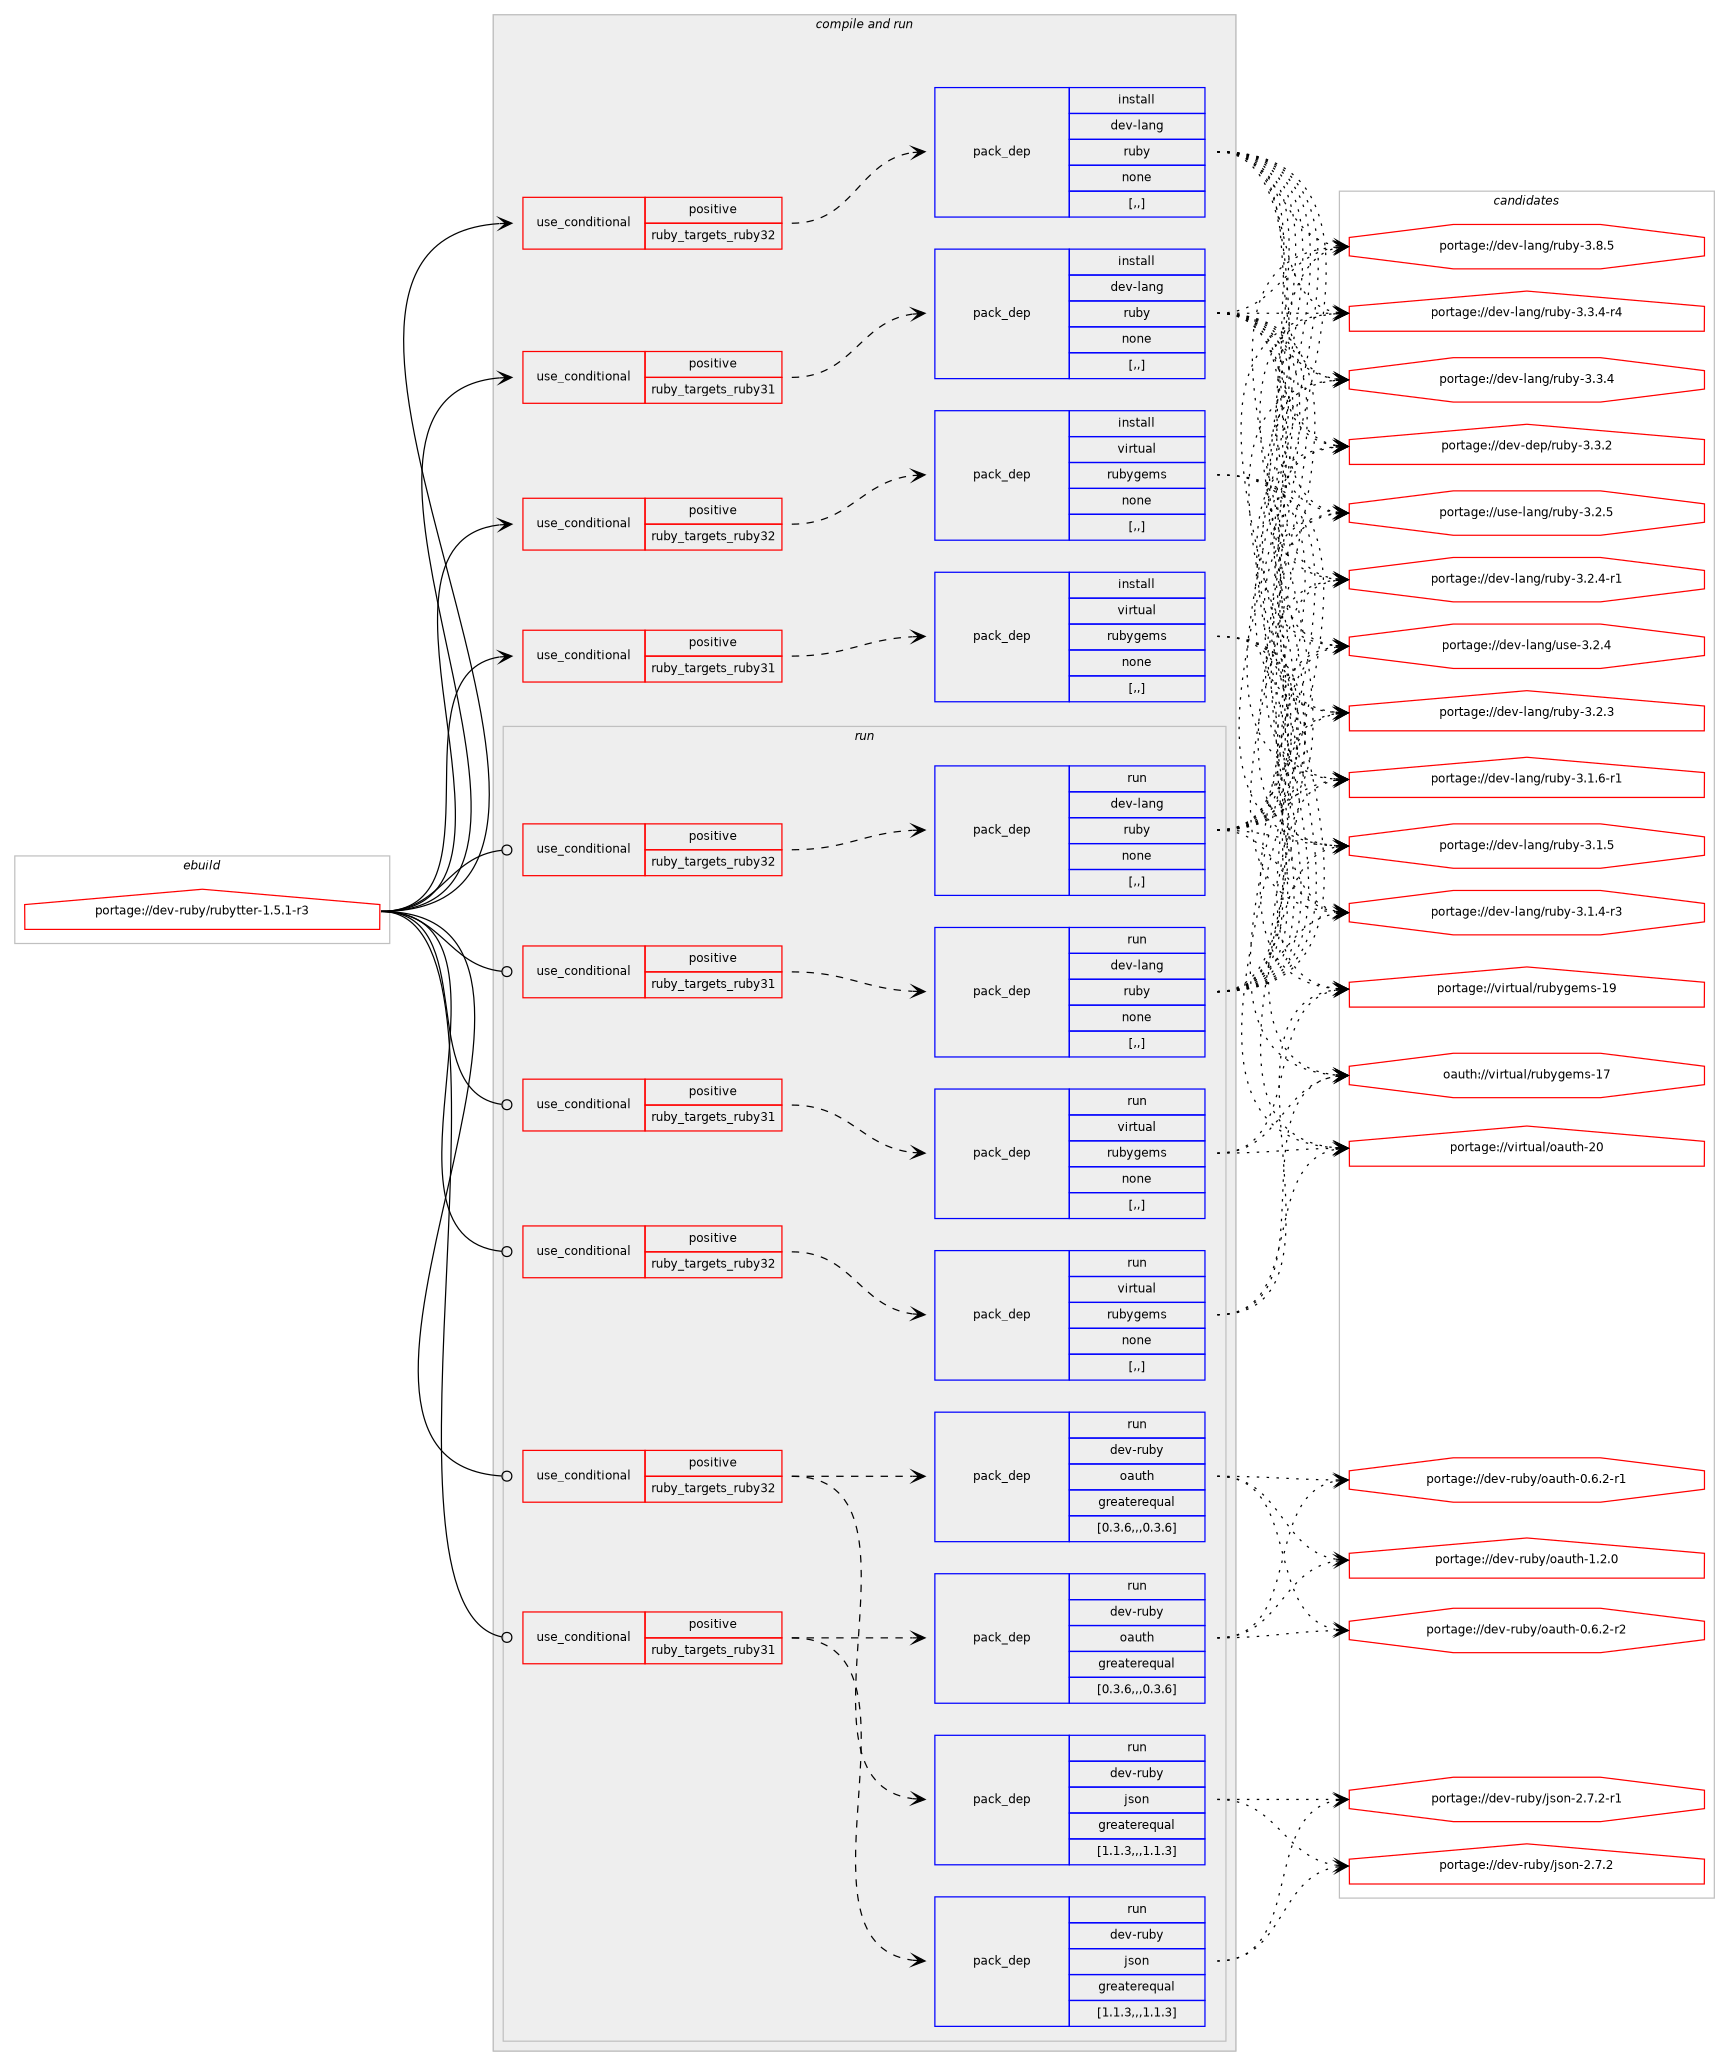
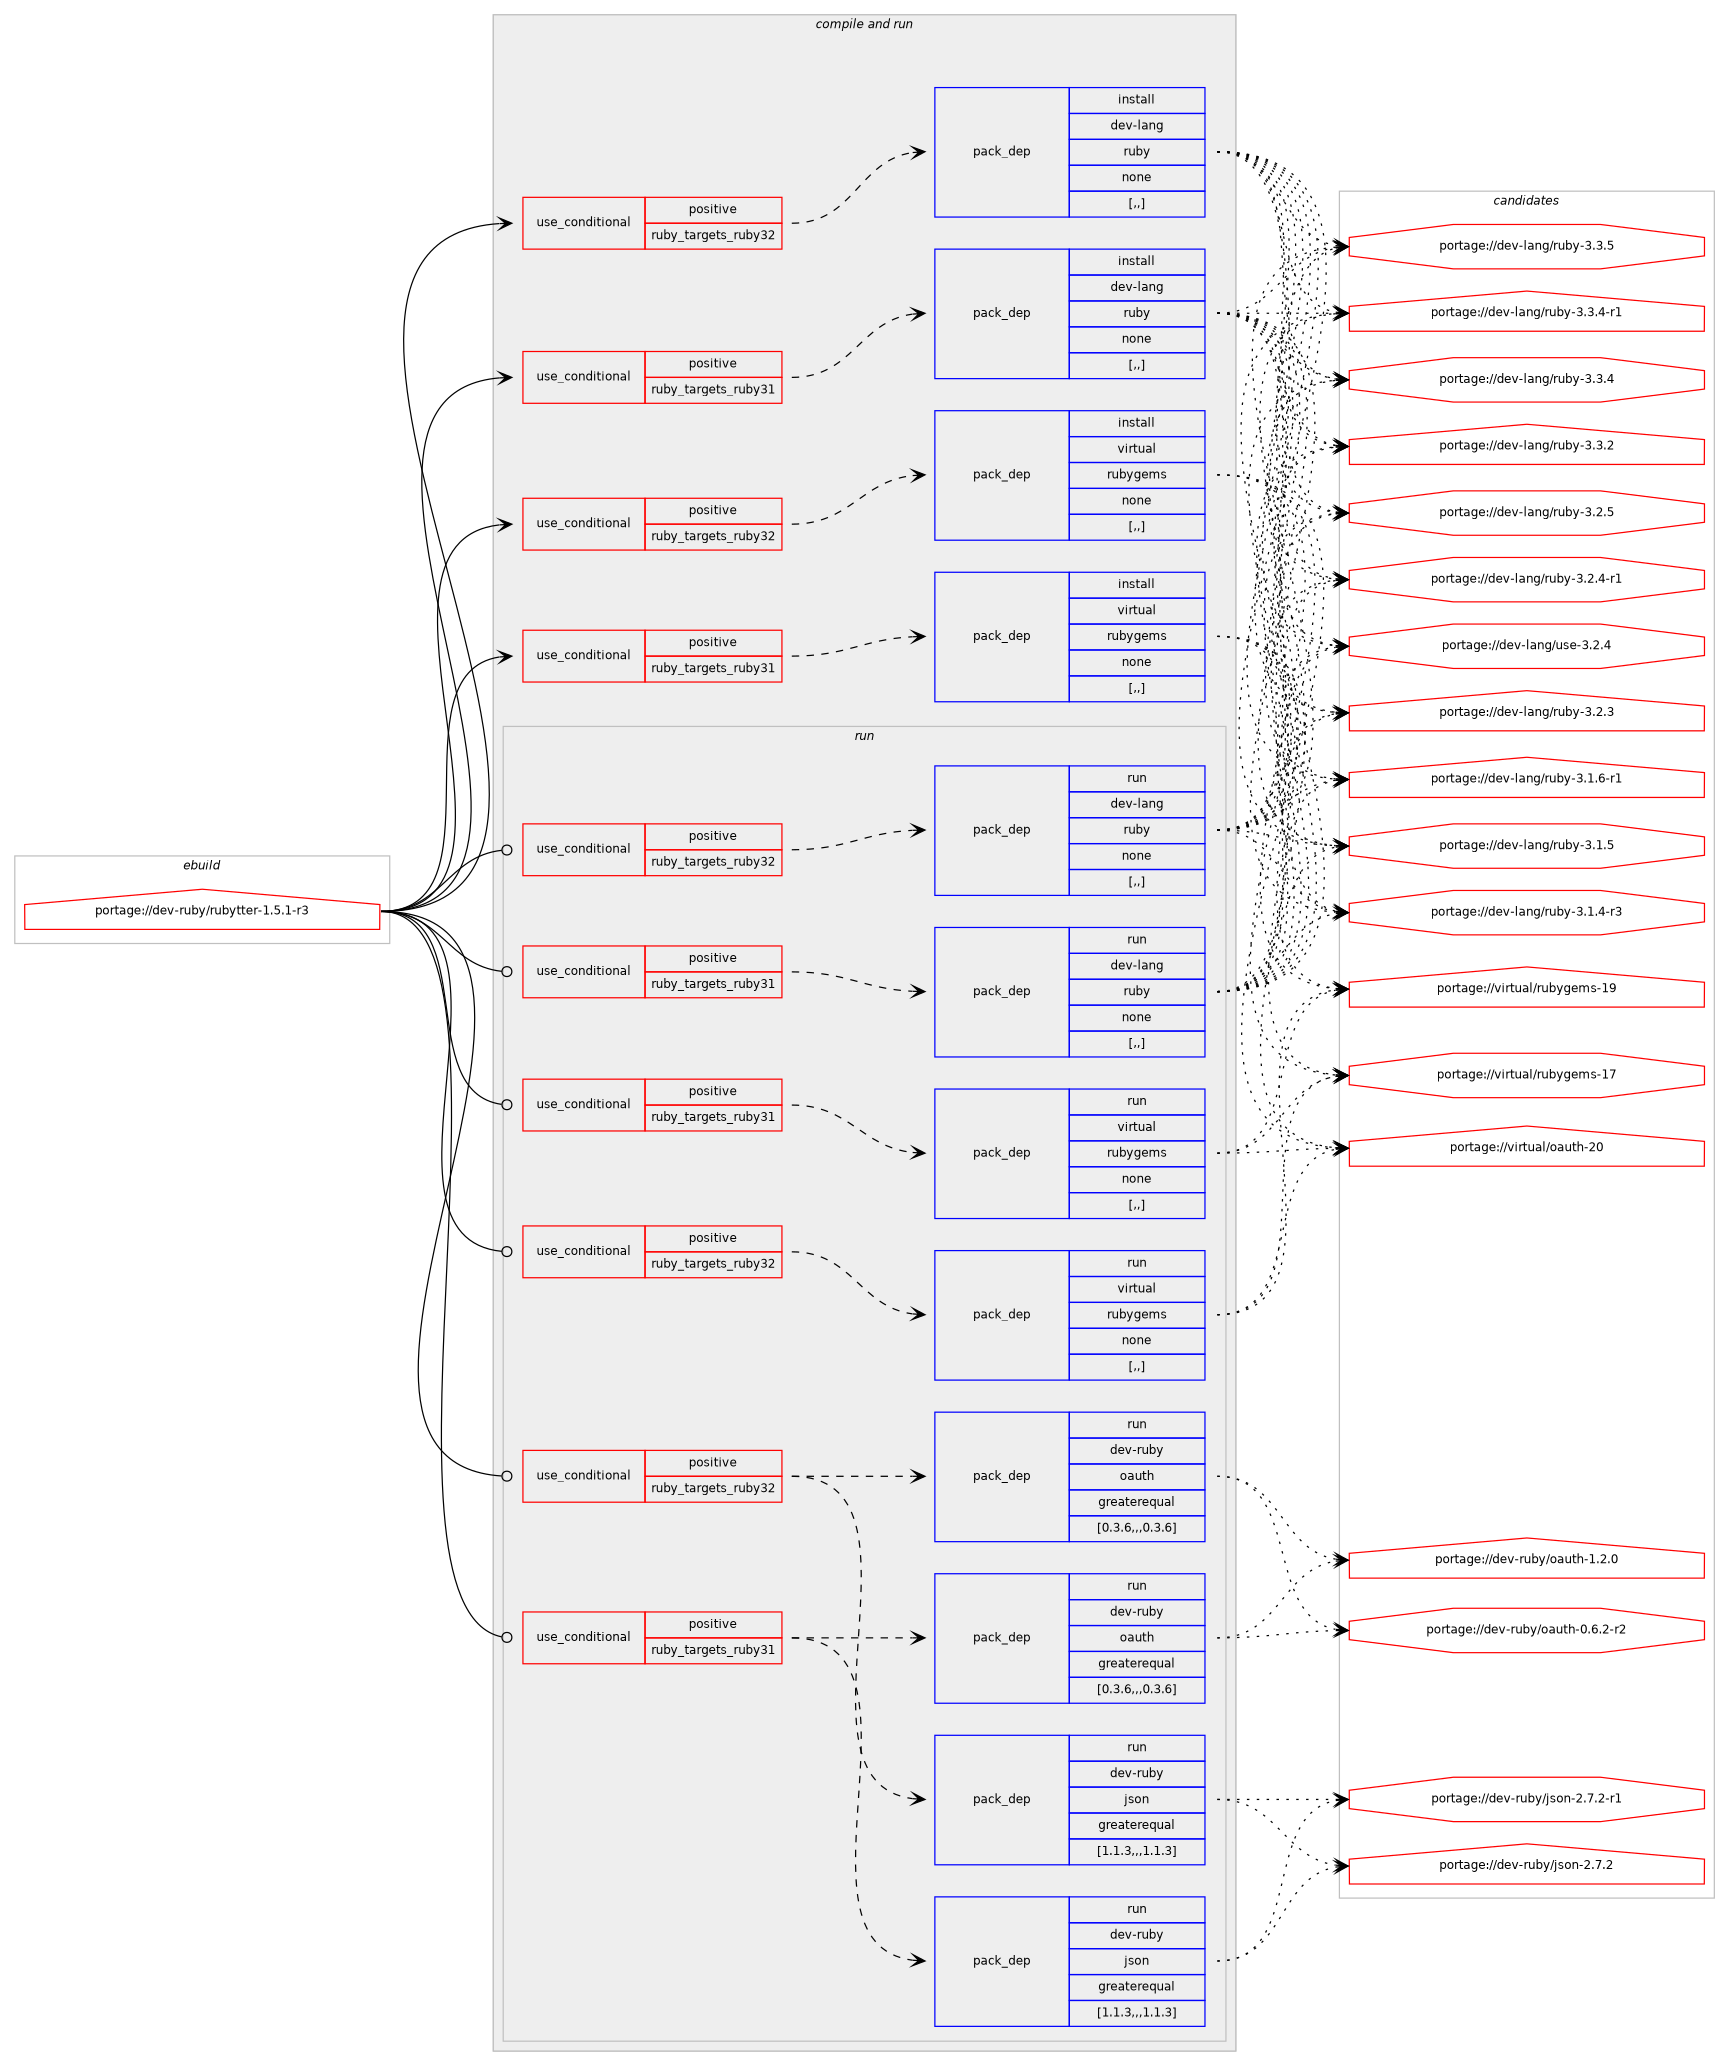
node "portage://dev-lang/ruby-3.8.5": label "portage://dev-lang/ruby-3.8.5" -> "portage://dev-lang/ruby-3.3.5"
node "portage://dev-lang/ruby-3.3.4-r4": label "portage://dev-lang/ruby-3.3.4-r4" -> "portage://dev-lang/ruby-3.3.4-r1"
node "portage://dev-dep/ruby-3.3.2": label "portage://dev-dep/ruby-3.3.2" -> "portage://dev-lang/ruby-3.3.2"
node "portage://use-lang/ruby-3.2.5": label "portage://use-lang/ruby-3.2.5" -> "portage://dev-lang/ruby-3.2.5"
node "oauth://virtual/rubygems-17": label "oauth://virtual/rubygems-17" -> "portage://virtual/rubygems-17"
node "portage://dev-ruby/oauth-0.6.2-r1": removed
